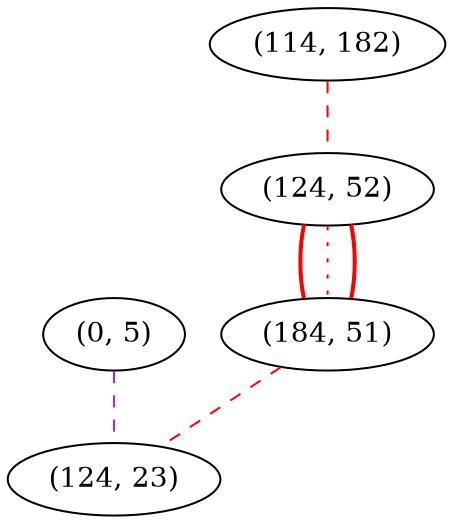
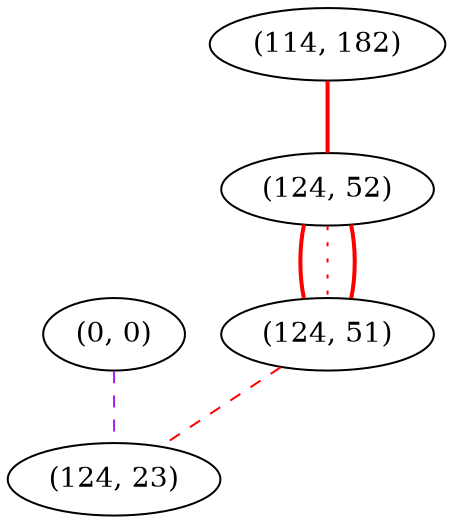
edge "(114, 182)" -- "(124, 52)": style dashed -> bold
node "(0, 5)": label "(0, 5)" -> "(0, 0)"
node "(184, 51)": label "(184, 51)" -> "(124, 51)"
